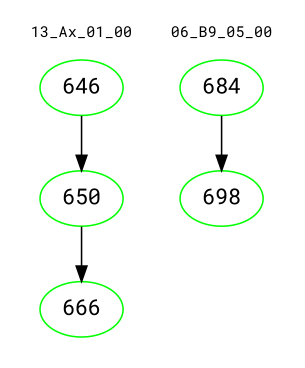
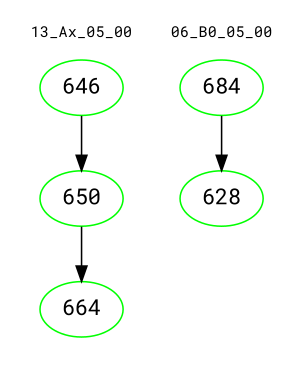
cluster "13_Ax_01_00": label "13_Ax_01_00" -> "13_Ax_05_00"
cluster "06_B9_05_00": label "06_B9_05_00" -> "06_B0_05_00"
node "698": label "698" -> "628"
node "666": label "666" -> "664"
